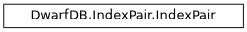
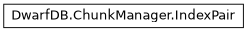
node "DwarfDB.IndexPair.IndexPair": label "DwarfDB.IndexPair.IndexPair" -> "DwarfDB.ChunkManager.IndexPair"
